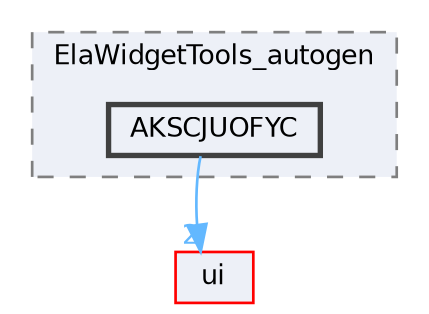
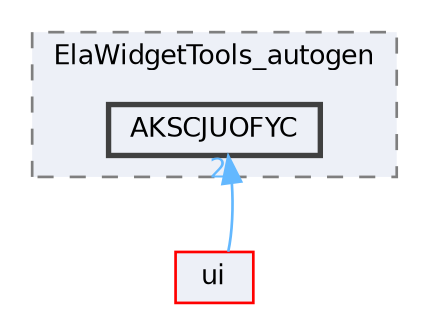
edge "AKSCJUOFYC" -> "ui": reversed
